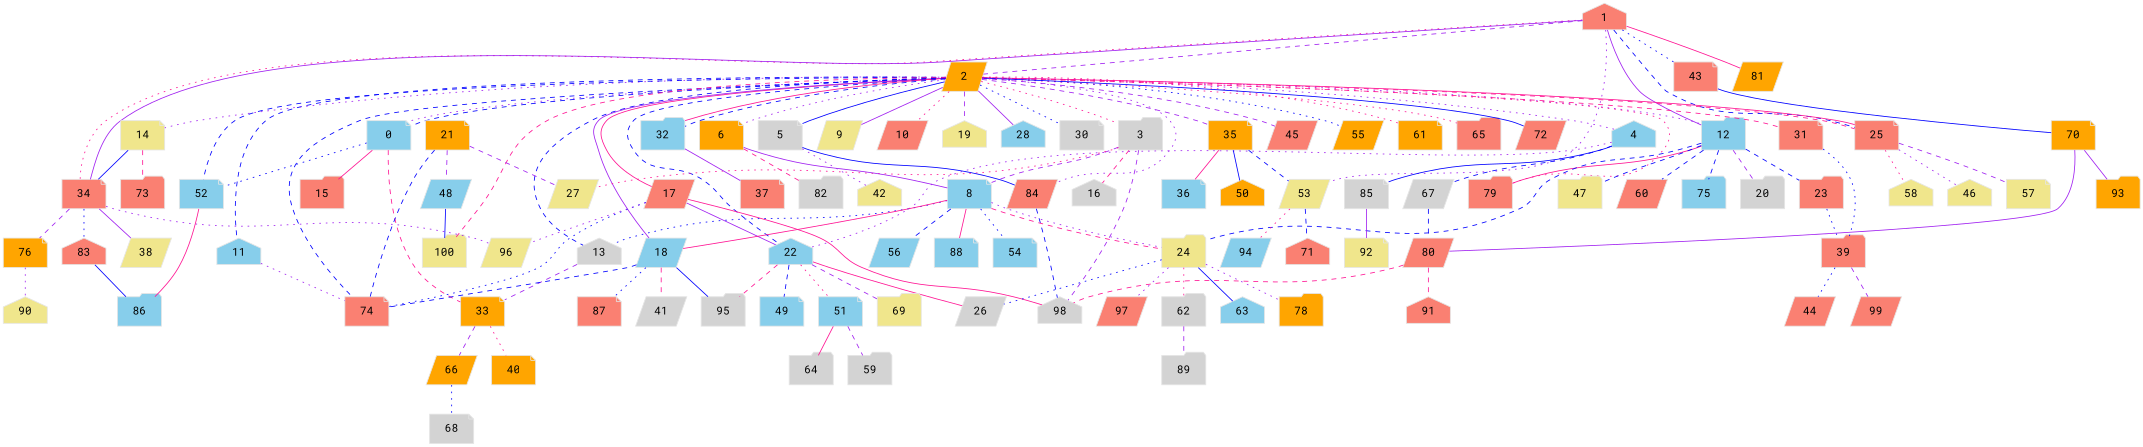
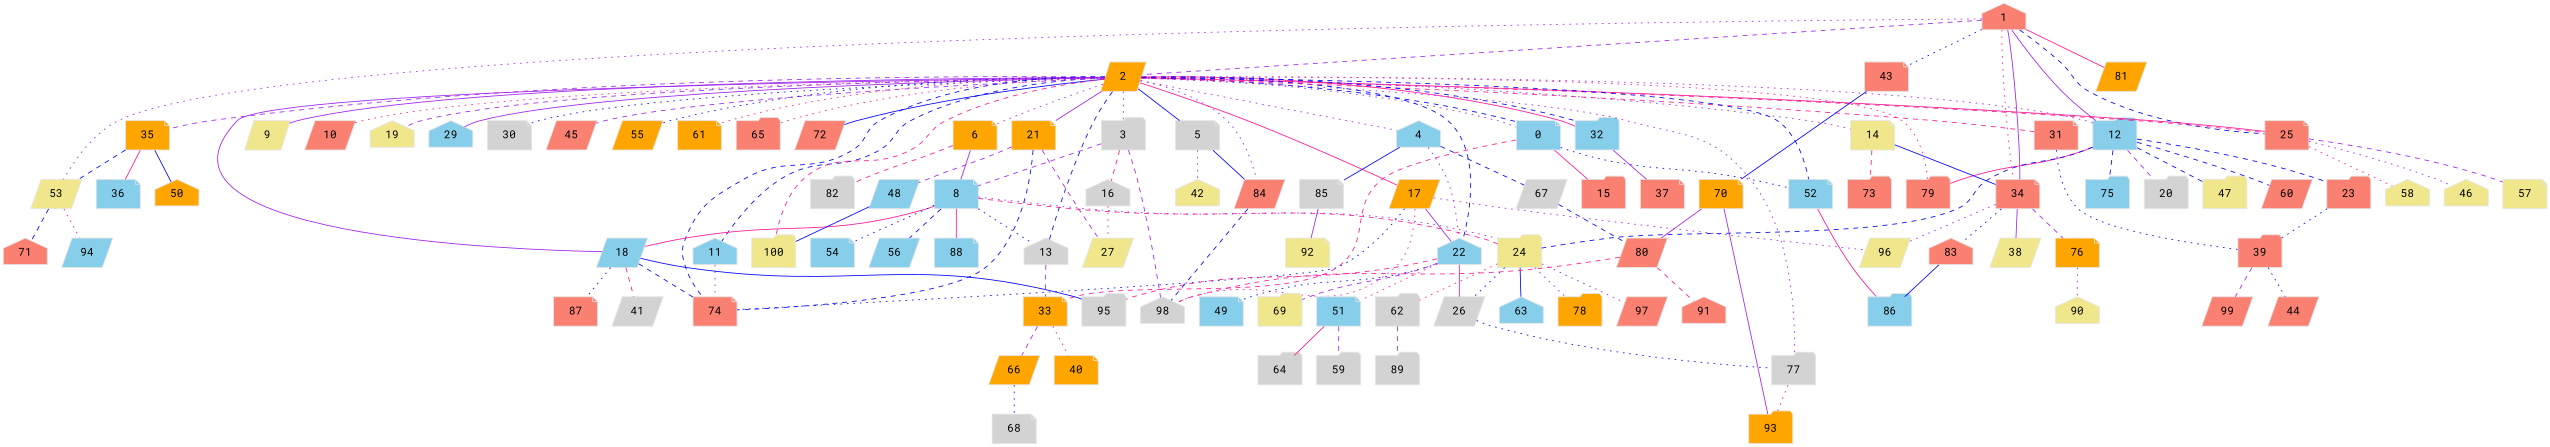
edge "2" -- "21": added
node "28": label "28" -> "29"
edge "3" -- "27": now "16" -- "27"
node "17": fillcolor salmon -> orange
edge "17" -- "98": style solid -> dotted
edge "22" -- "49": style dashed -> dotted
node "77": added
